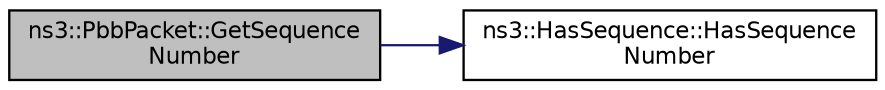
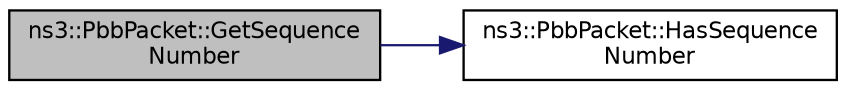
node "ns3::HasSequence::HasSequence Number": label "ns3::HasSequence::HasSequence Number" -> "ns3::PbbPacket::HasSequence Number"
